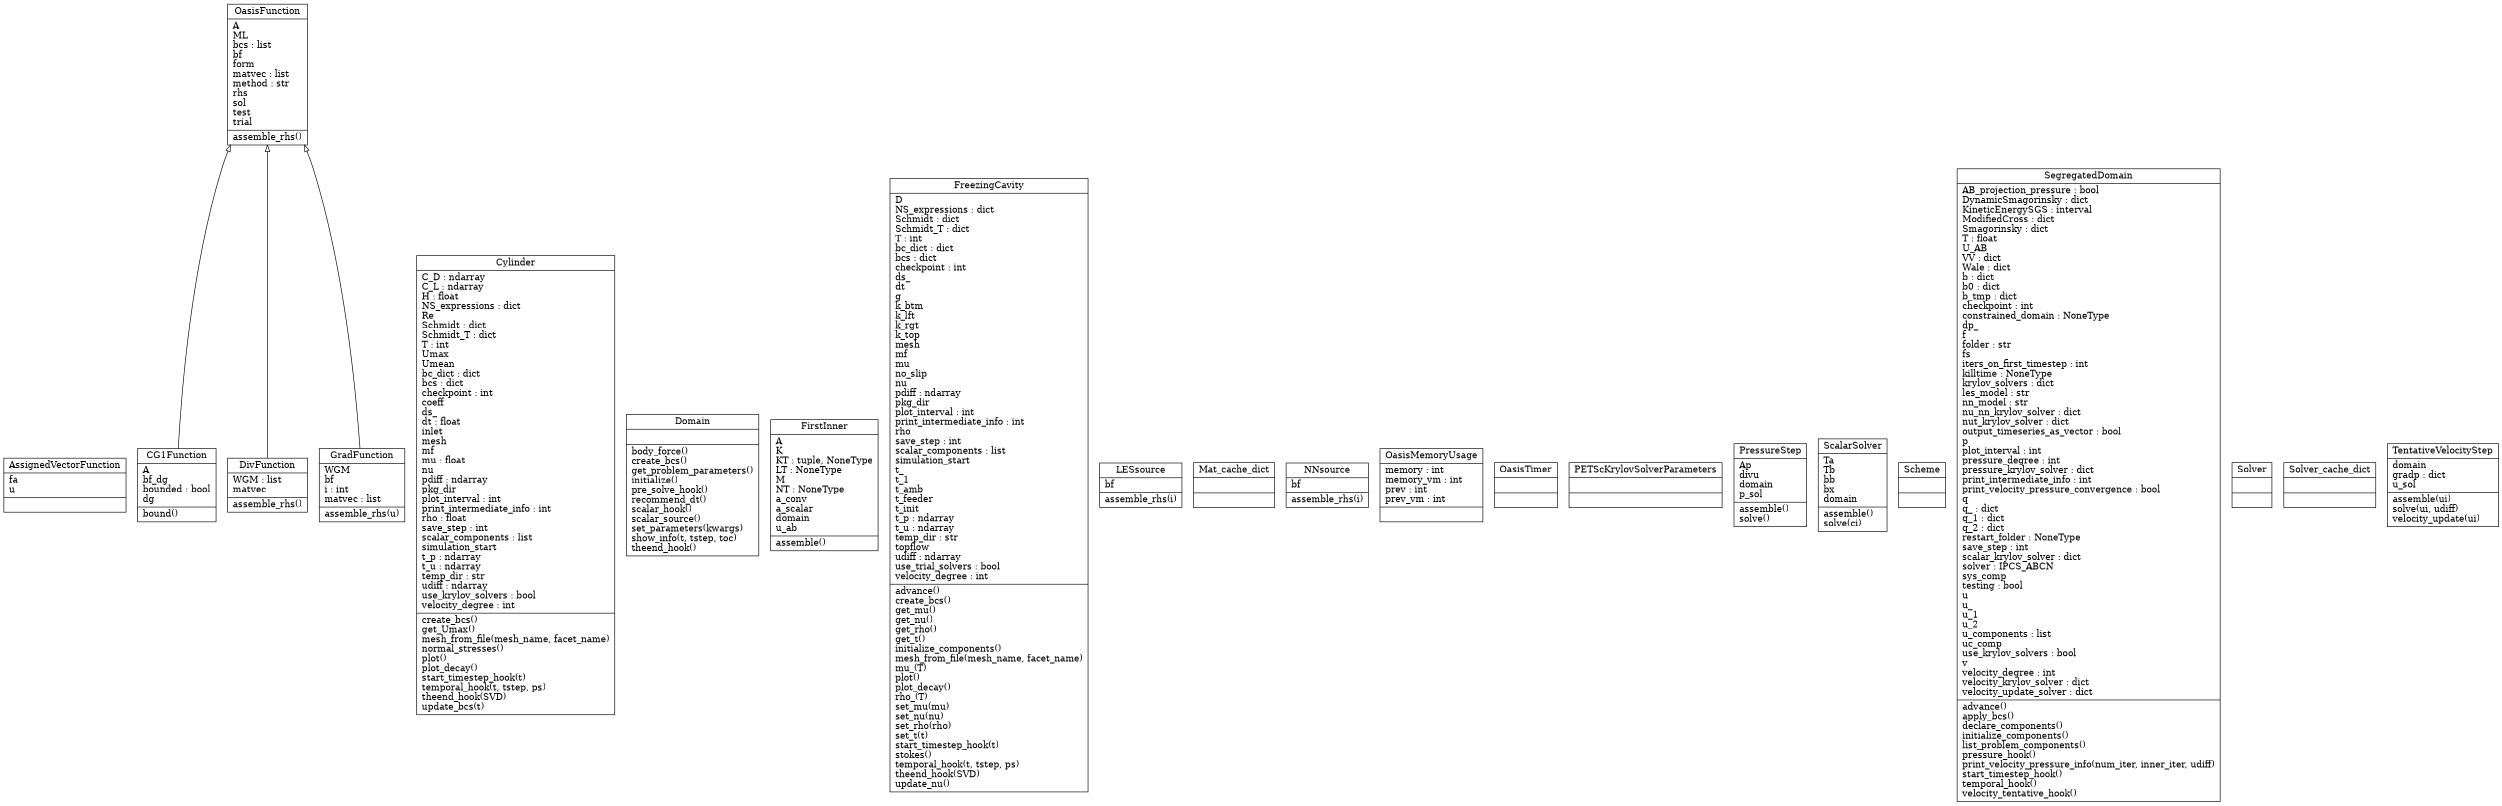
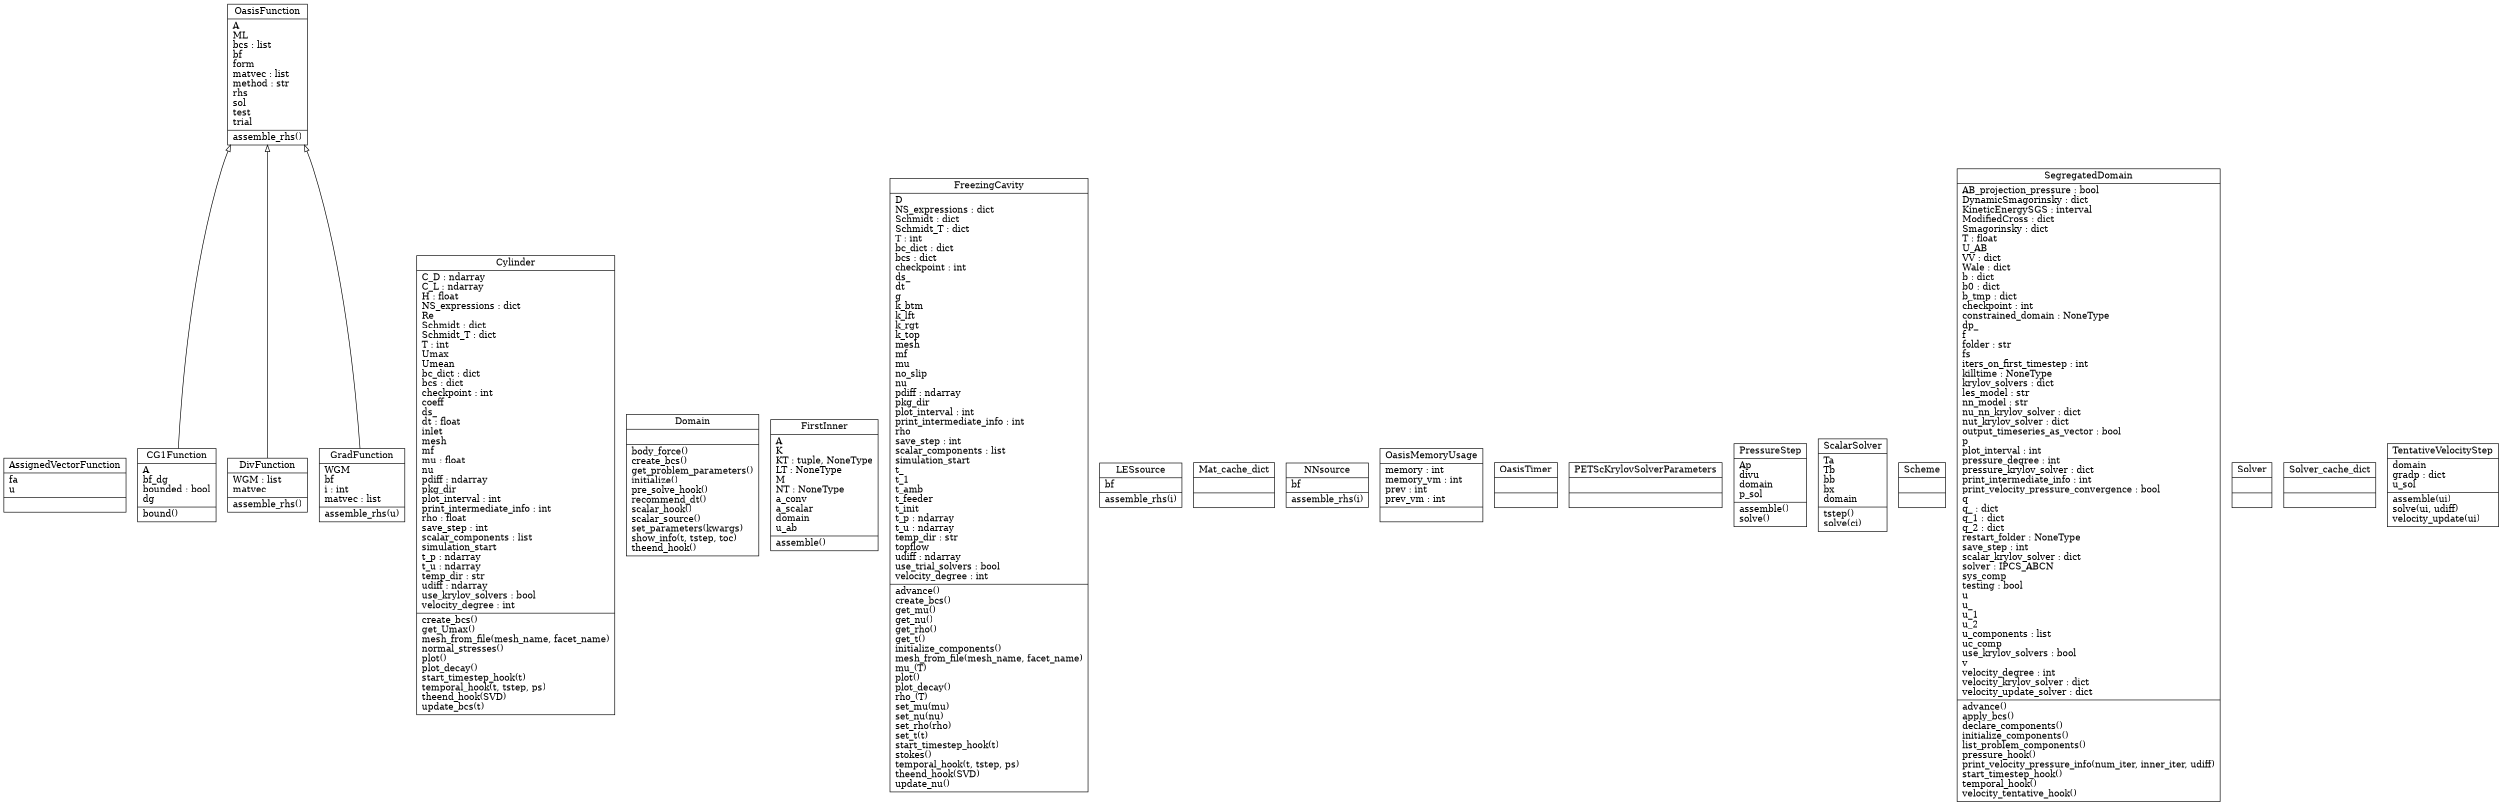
node "ScalarSolver": text "assemble()" -> "tstep()"
